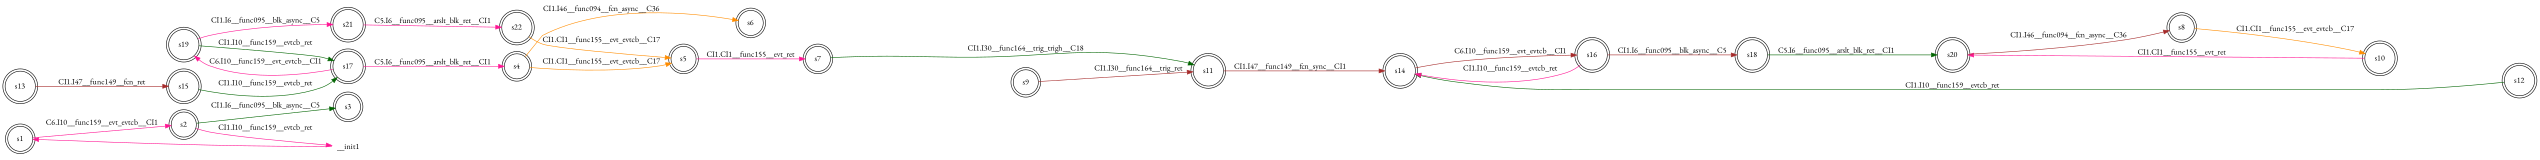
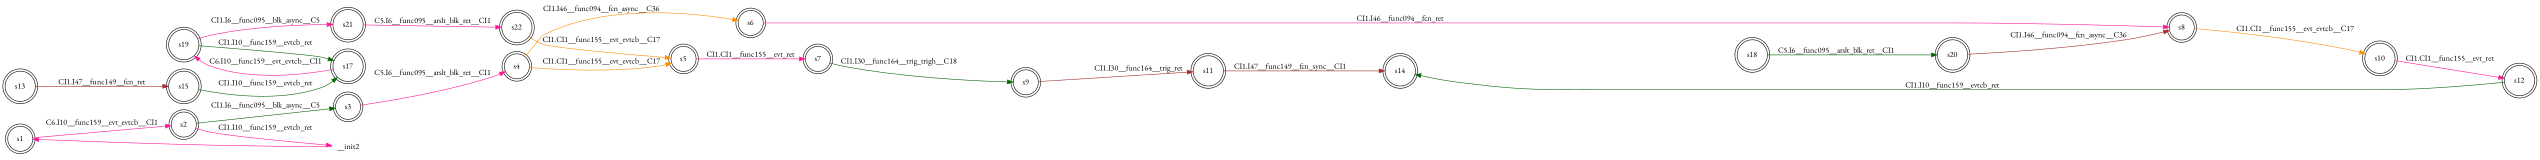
edge "s6" -> "s8": added, label "CI1.I46__func094__fcn_ret"
node "s16": removed
edge "s7" -> "s11": now "s7" -> "s9"
edge "s10" -> "s20": now "s10" -> "s12"
edge "s17" -> "s4": now "s3" -> "s4"
node "__init1": label "__init1" -> "__init2"
